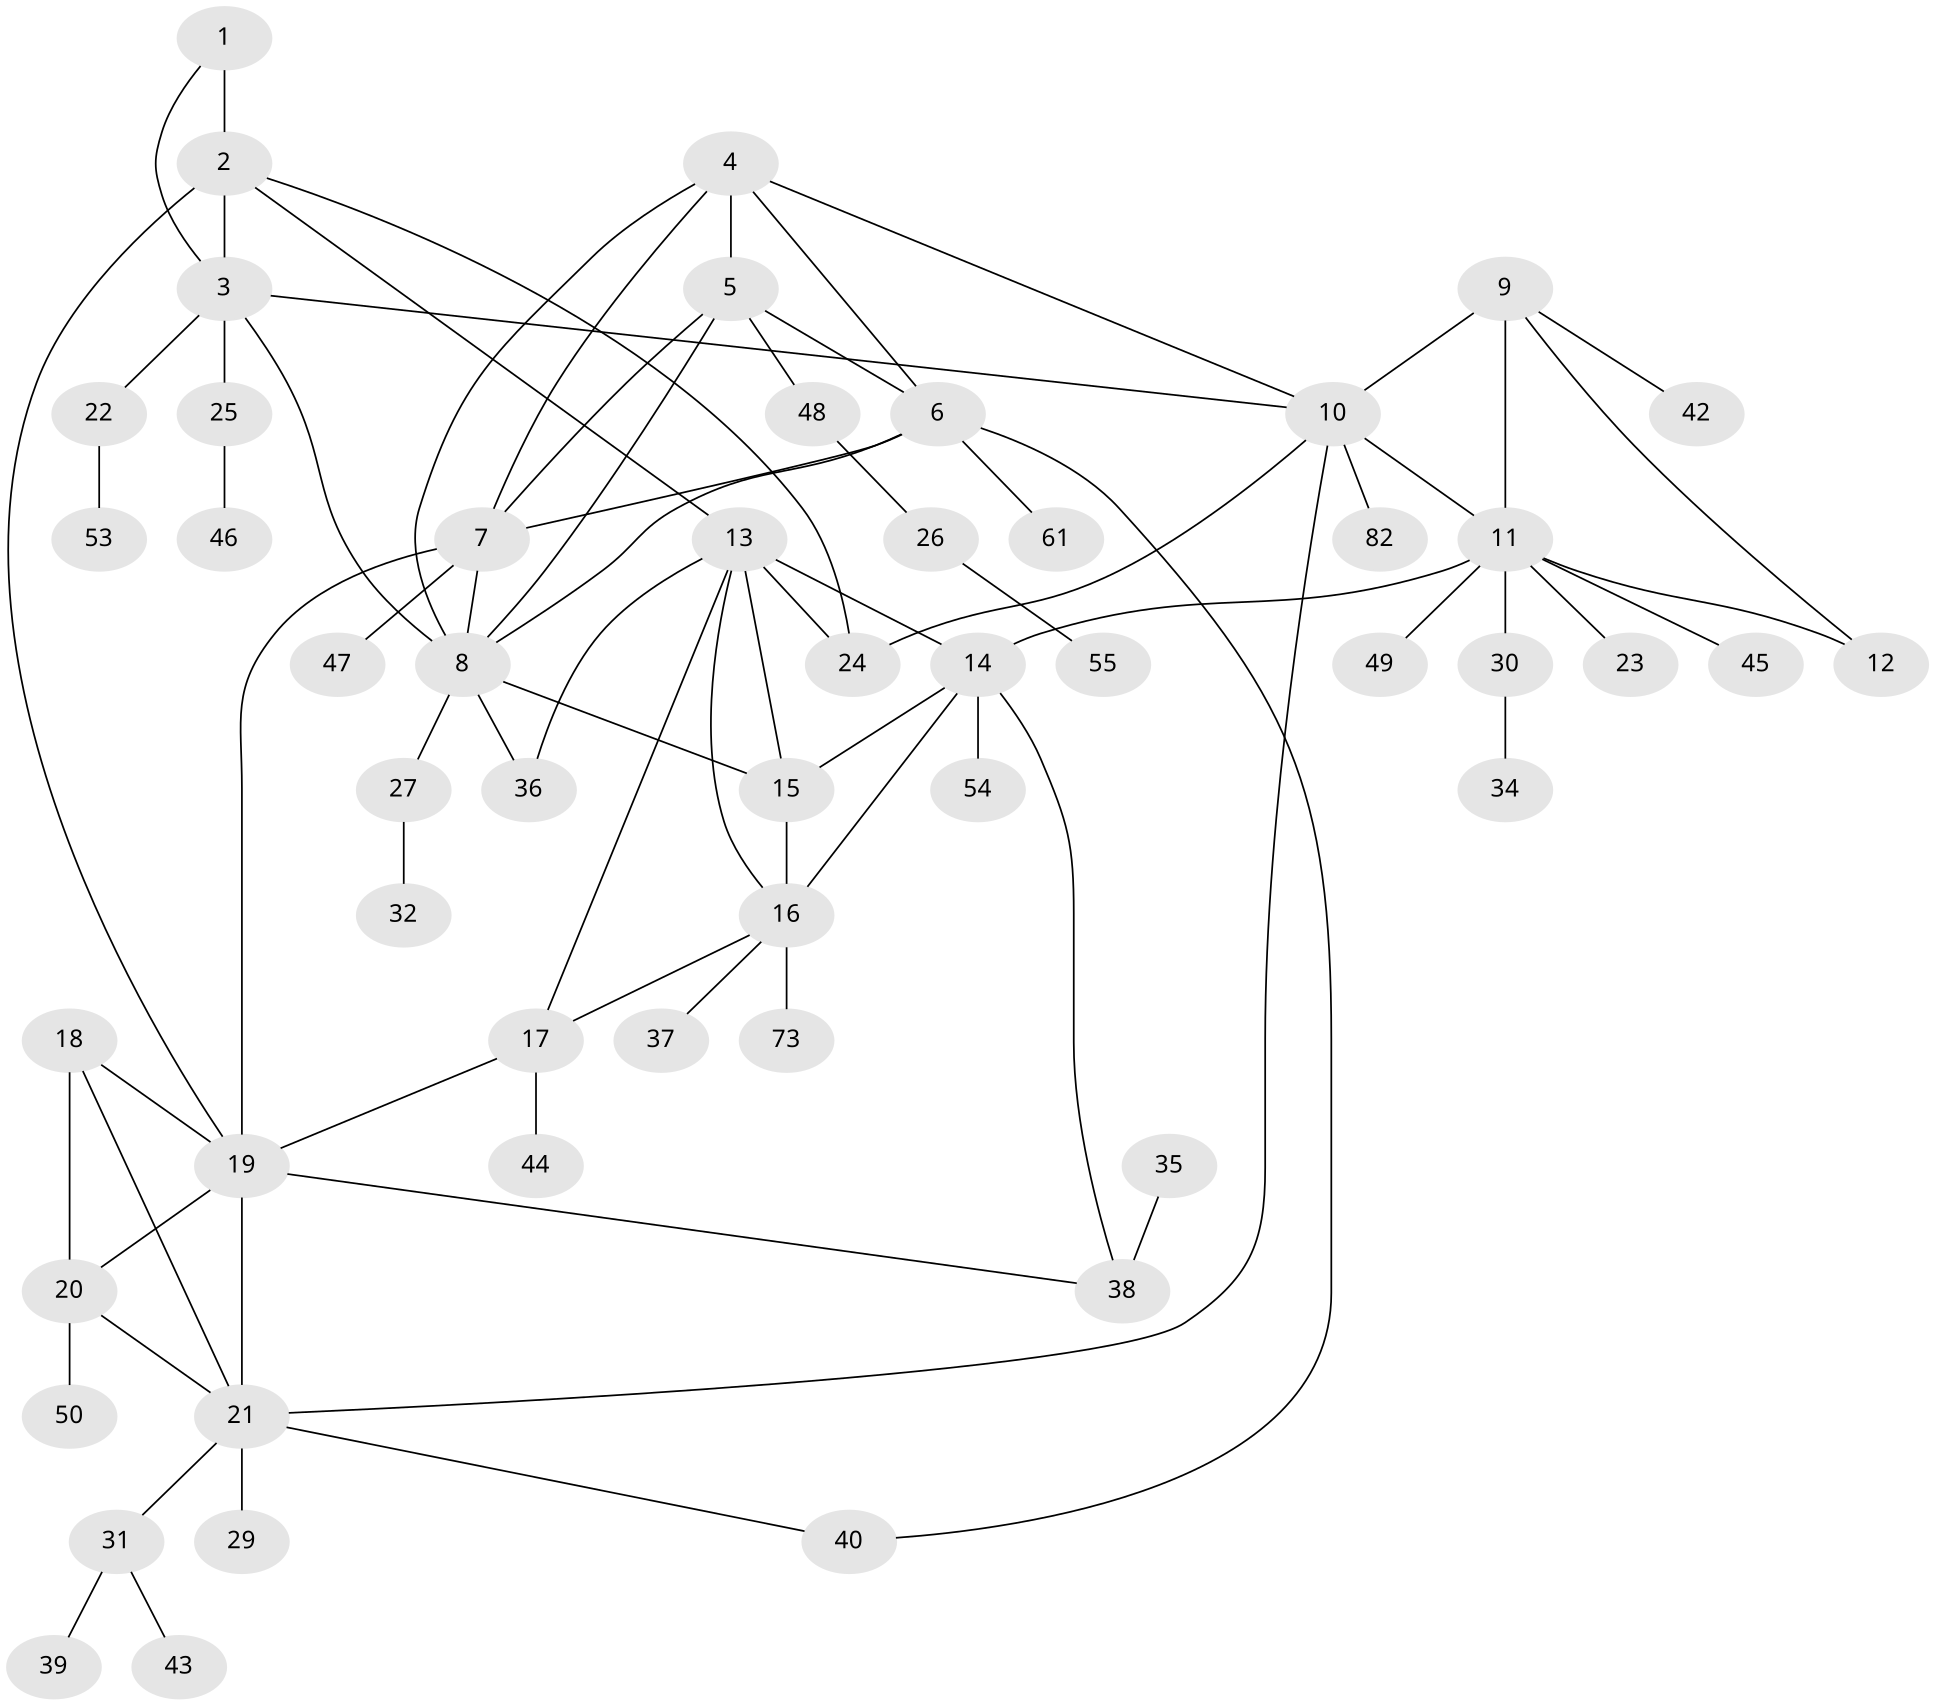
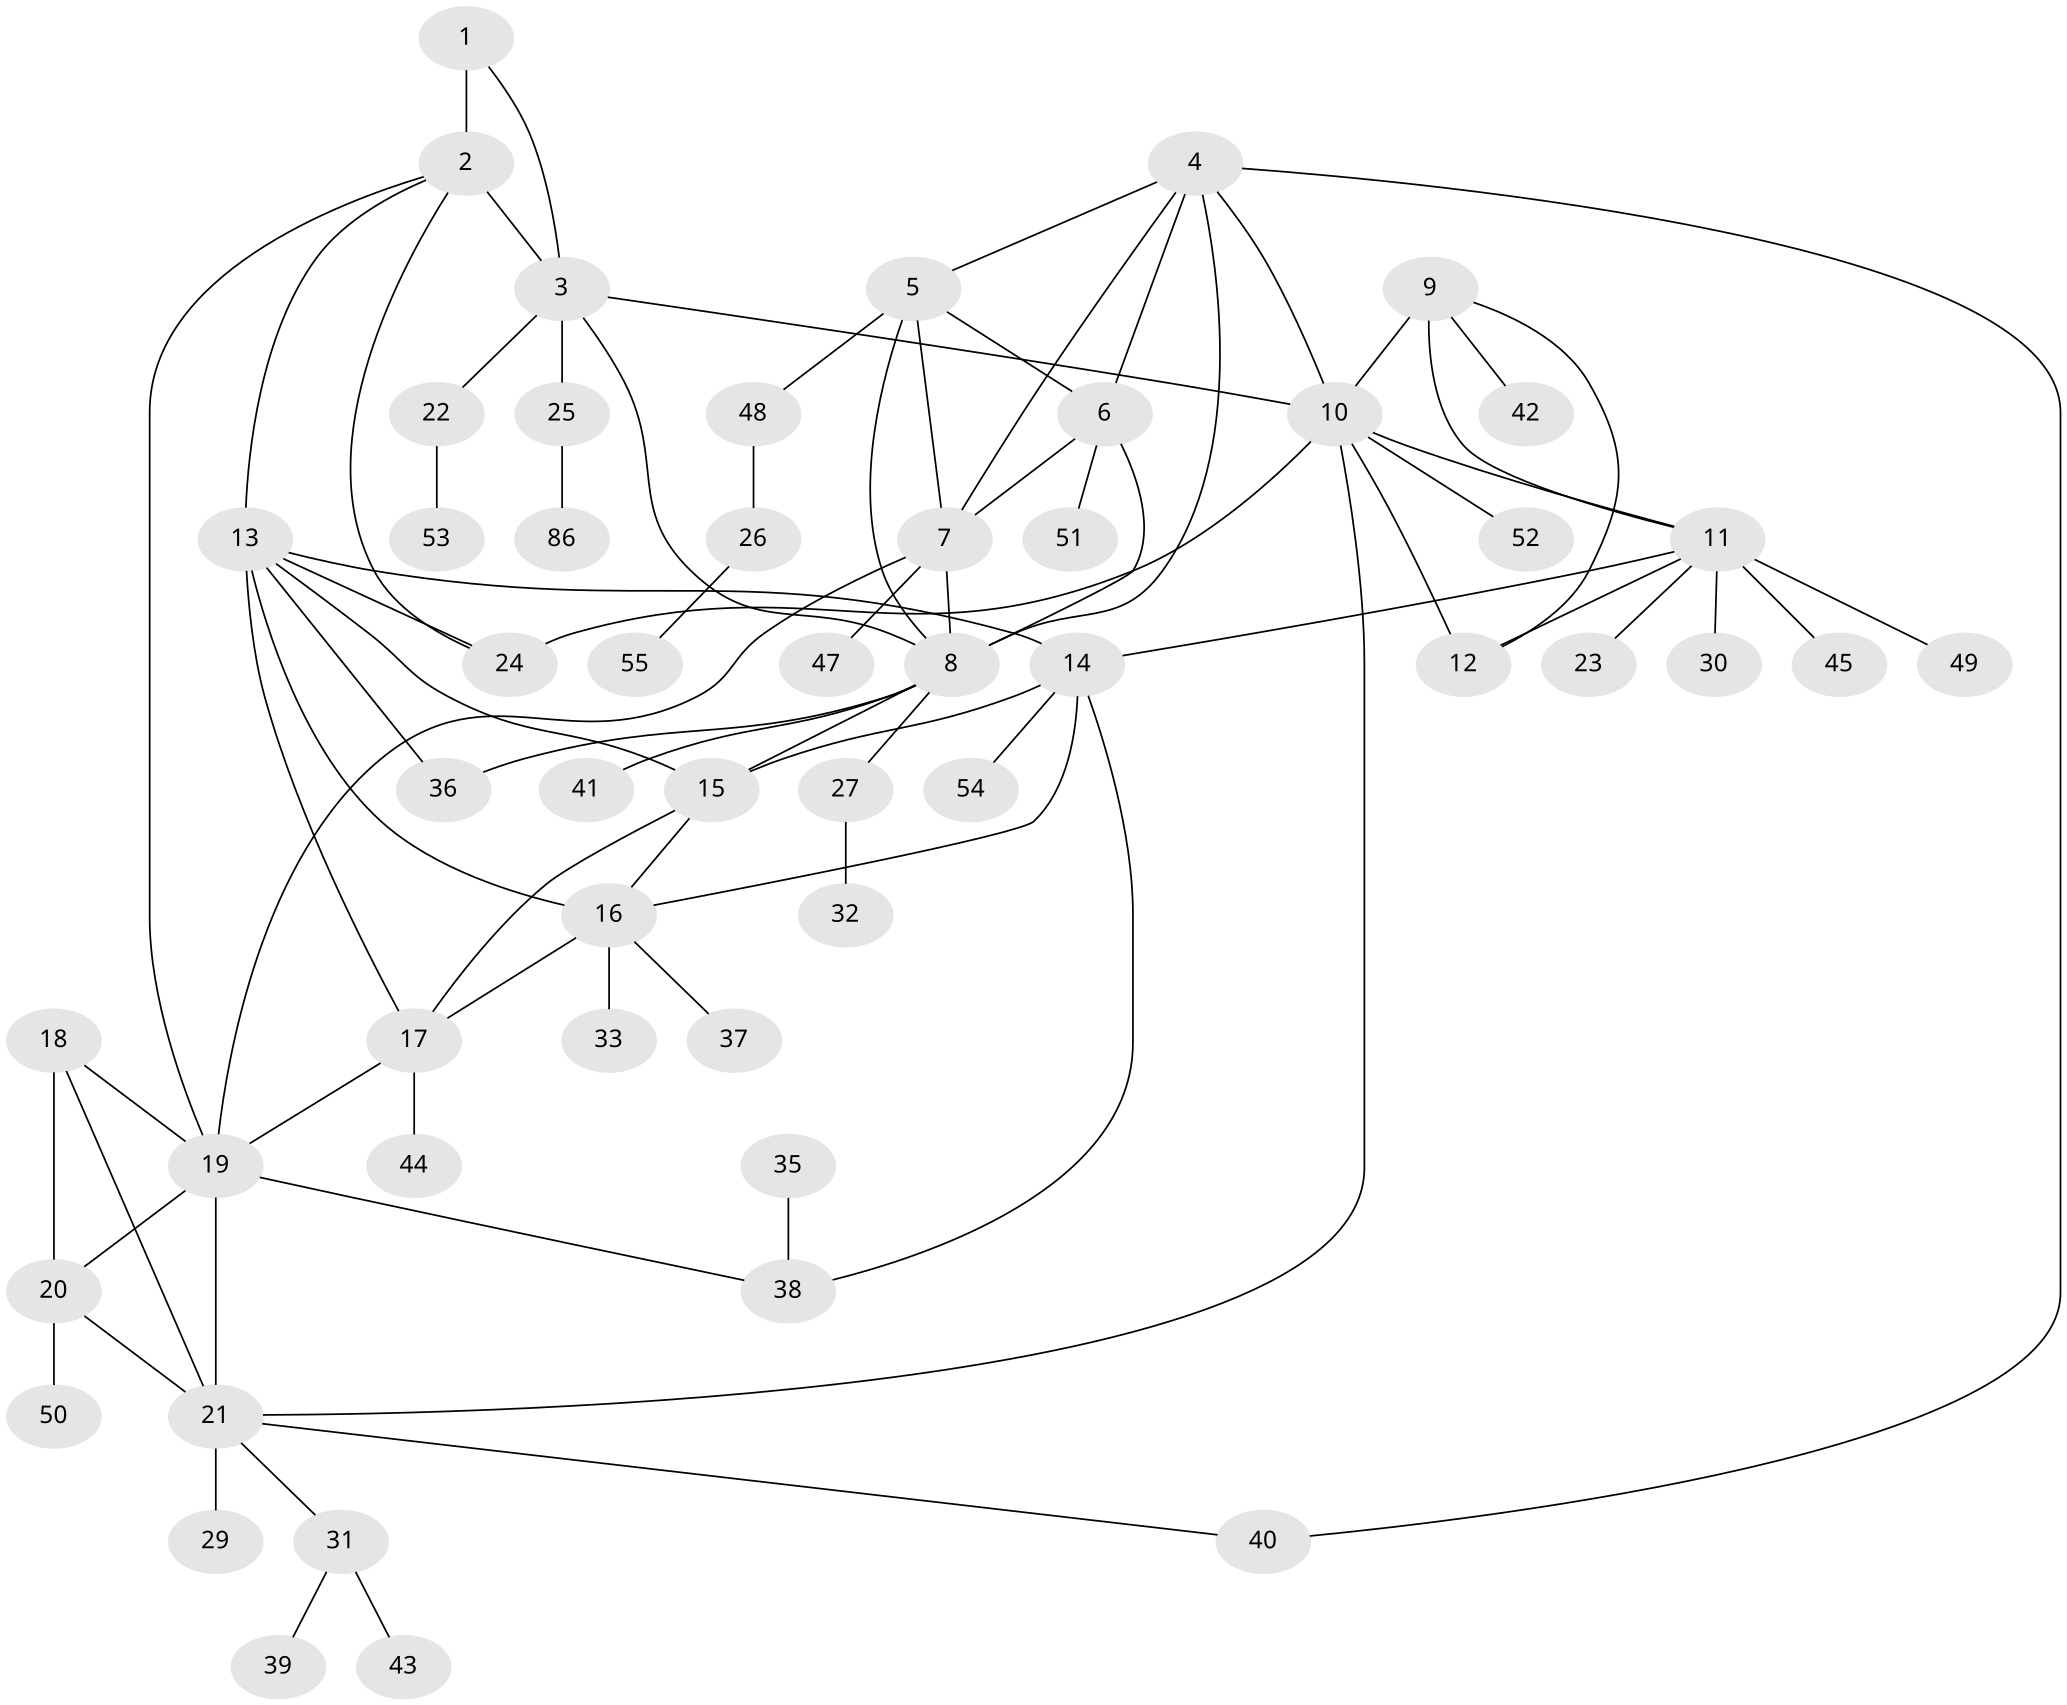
edge "10" -- "12": added
node "46": label "46" -> "86"
node "61": label "61" -> "51"
node "82": label "82" -> "52"
node "41": added
node "34": removed
edge "15" -- "17": added
node "73": label "73" -> "33"
edge "6" -- "40": now "4" -- "40"
